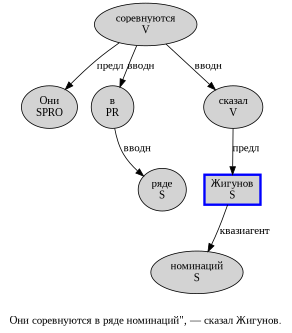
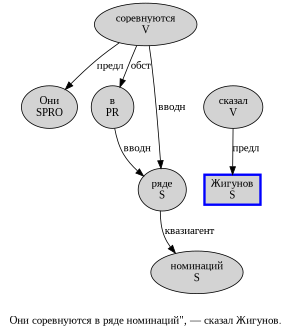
edge "соревнуются V" -> "сказал V": now "соревнуются V" -> "ряде S"
edge "соревнуются V" -> "в PR": label "вводн" -> "обст"
edge "Жигунов S" -> "номинаций S": now "ряде S" -> "номинаций S"
